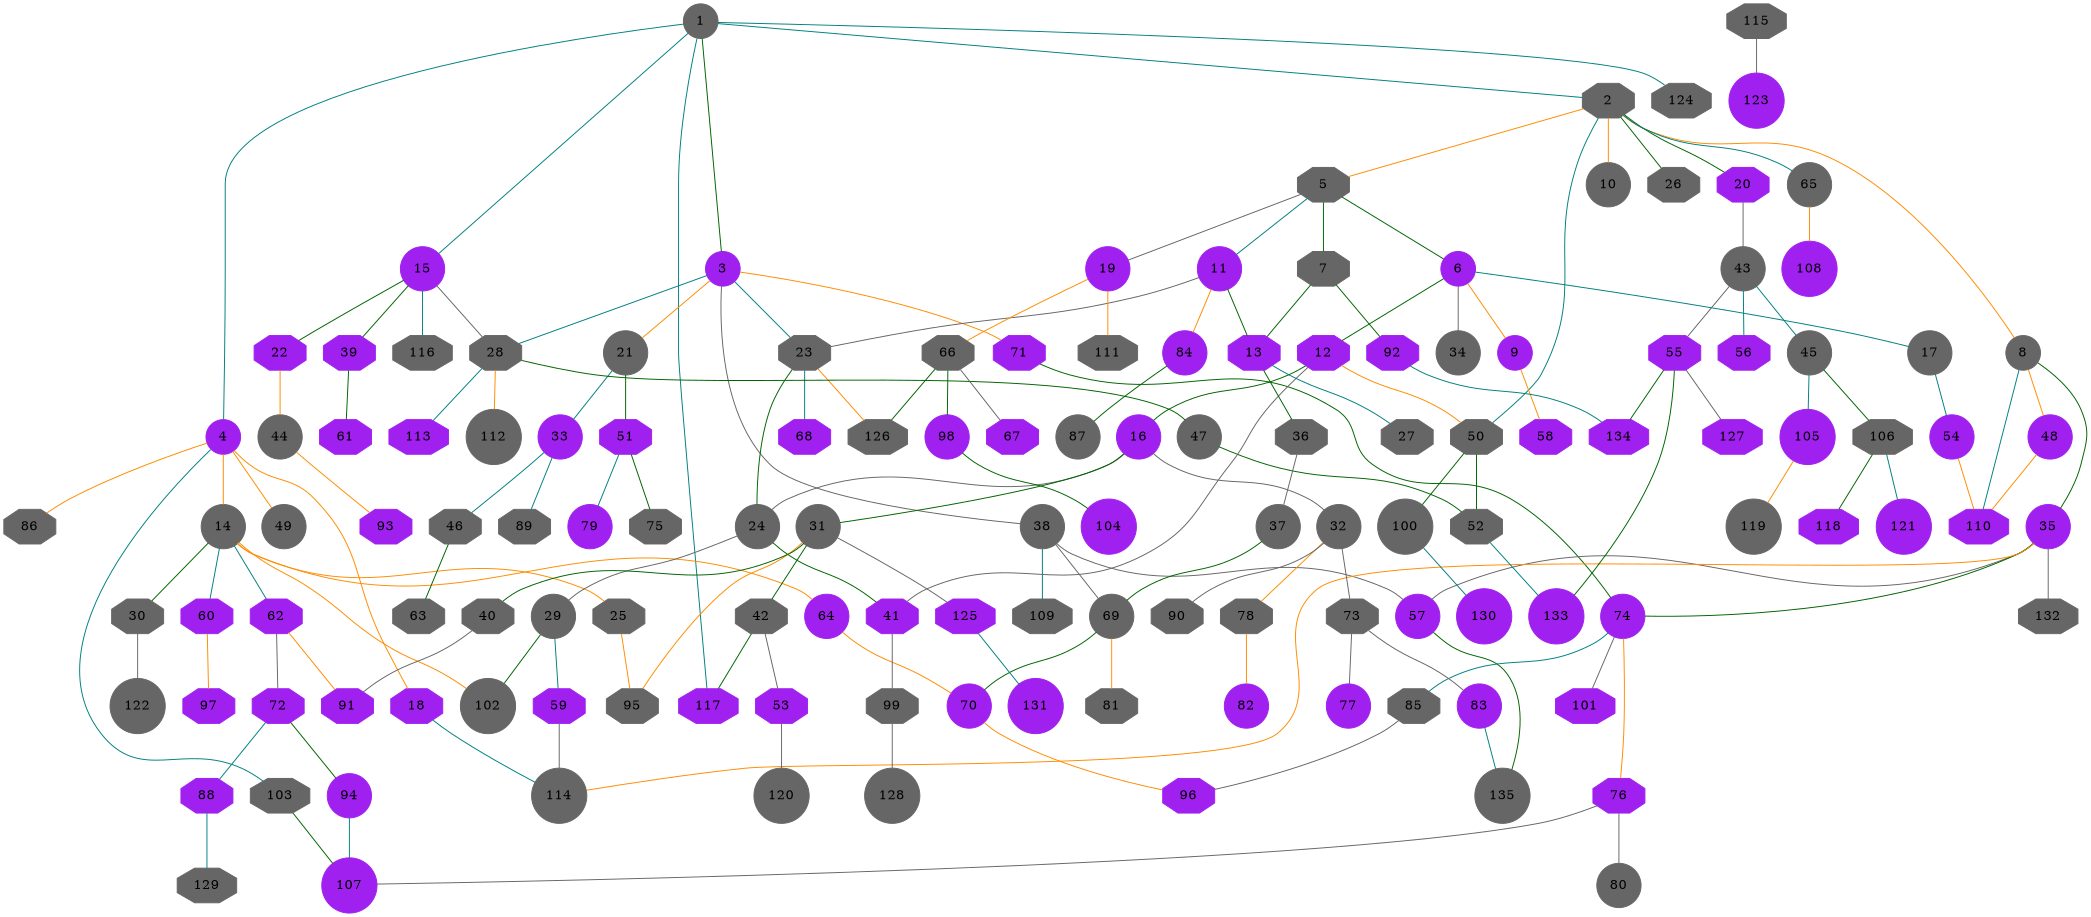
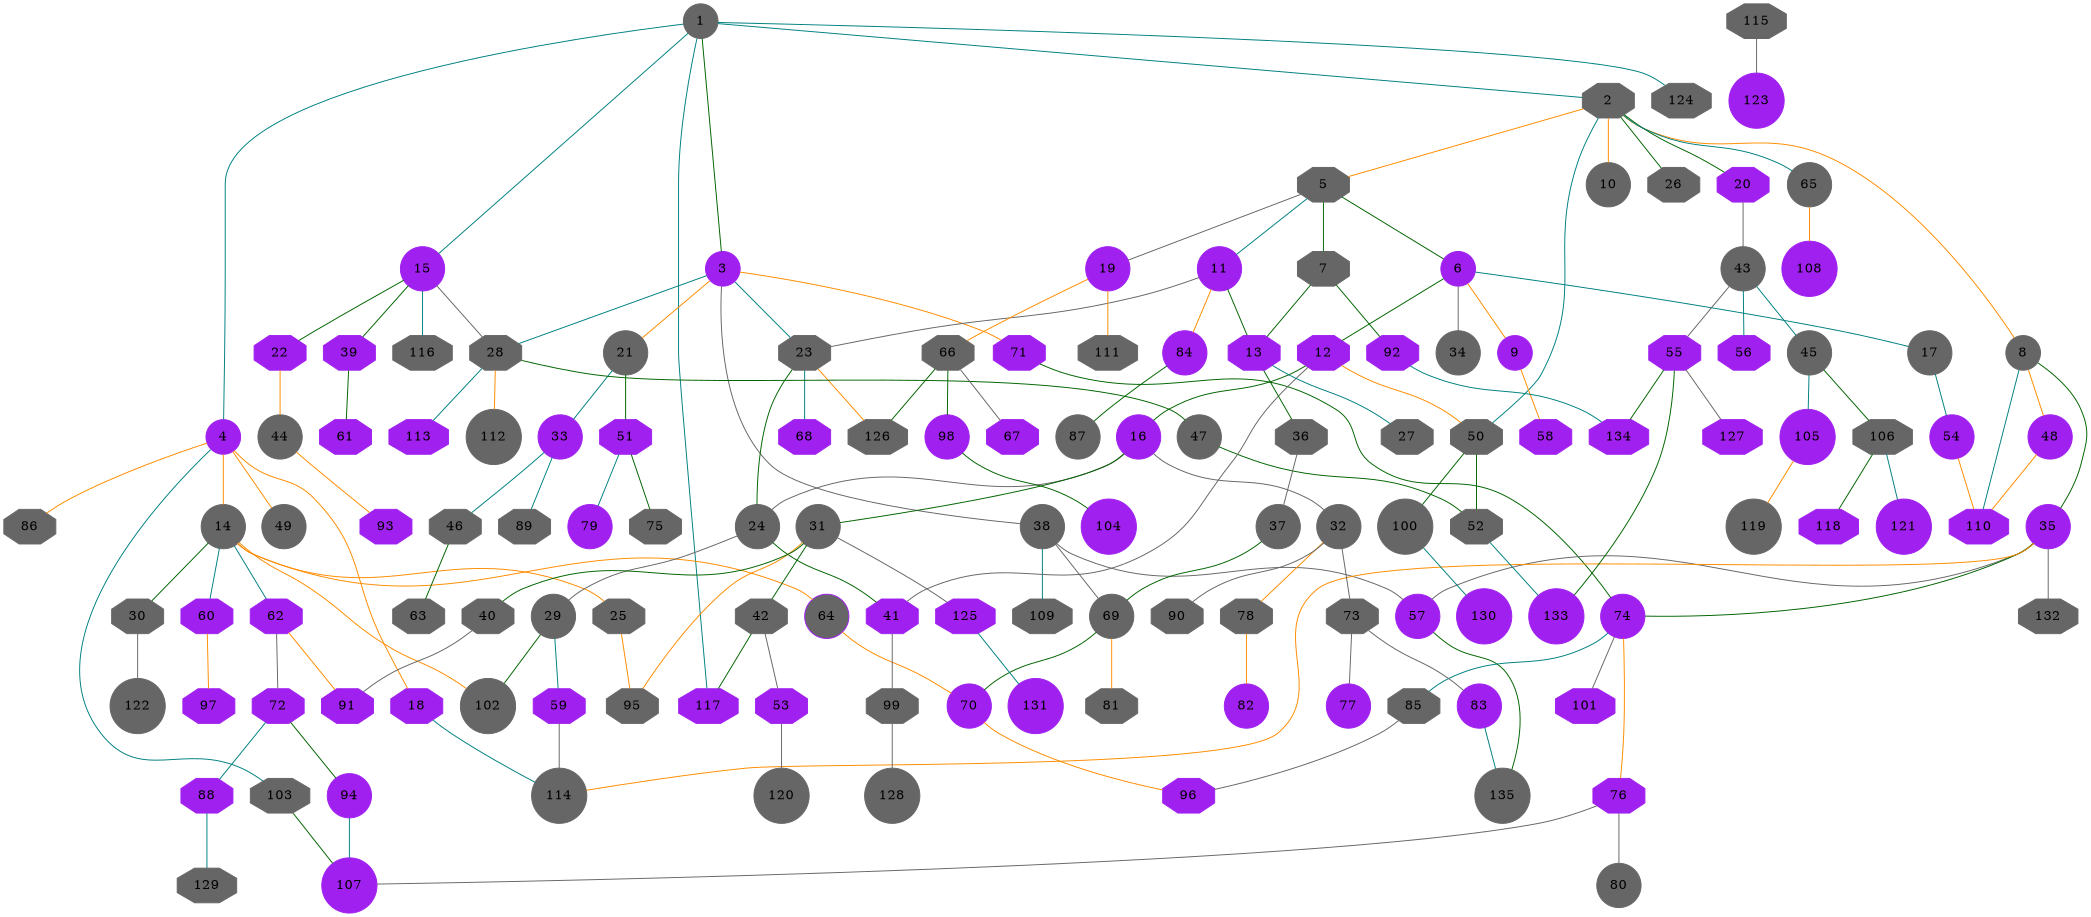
node "64": fillcolor purple -> gray40
